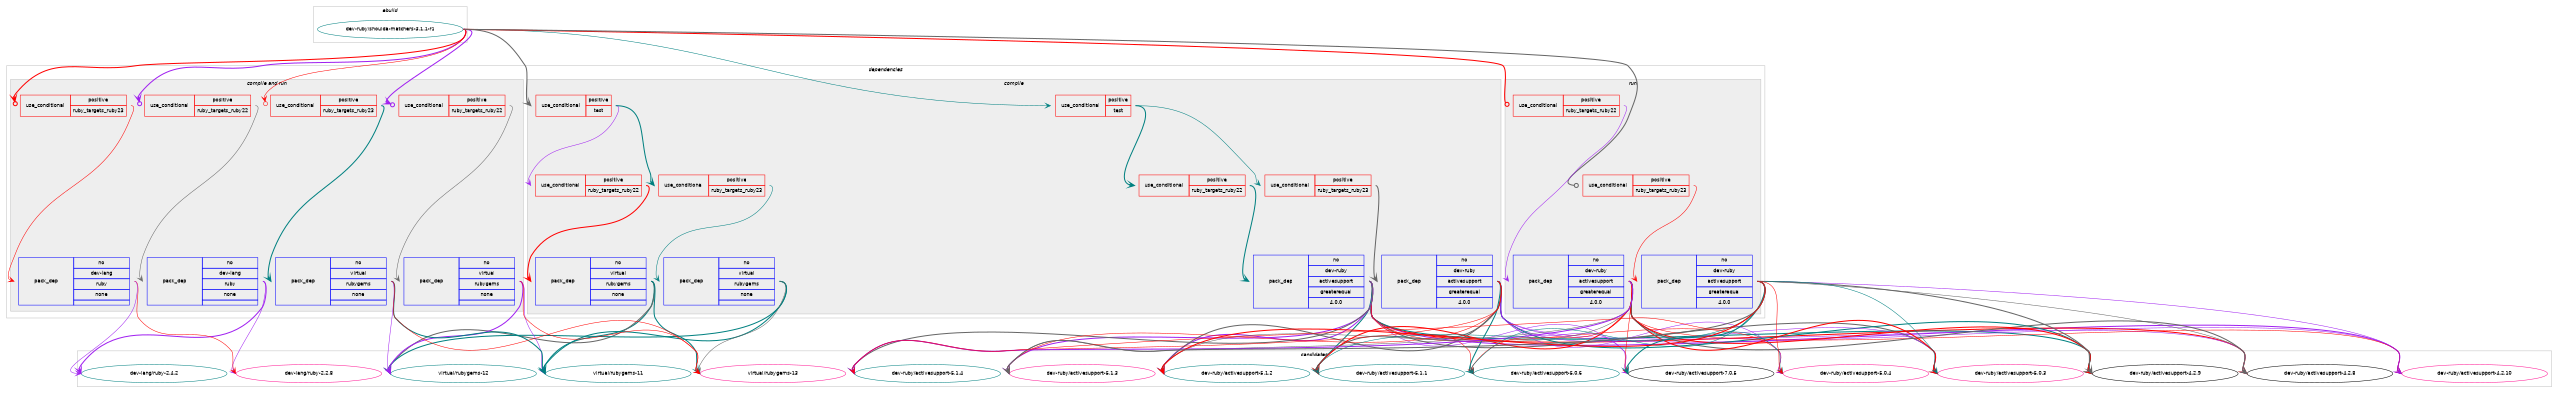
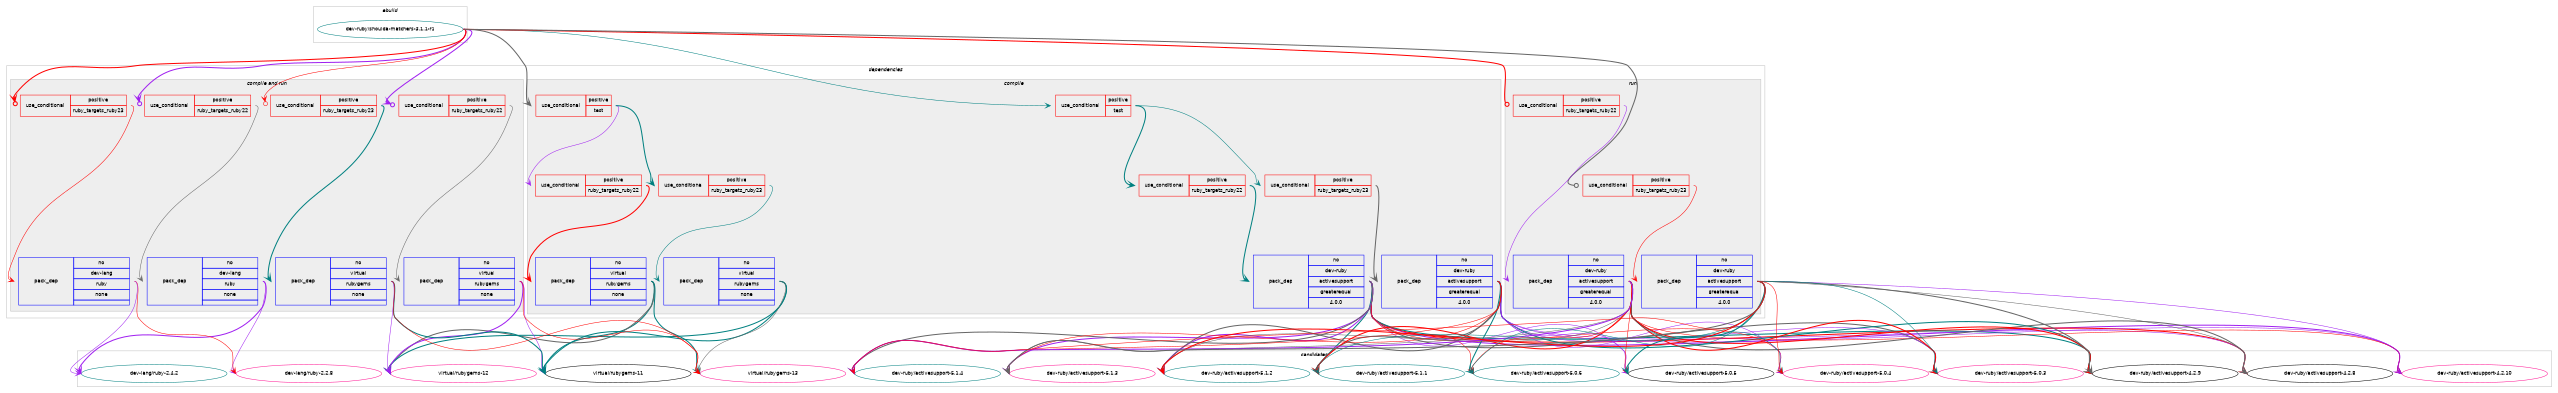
node "virtual/rubygems-12": color teal -> deeppink
node "virtual/rubygems-11": color teal -> black
node "dev-ruby/activesupport-7.0.5": label "dev-ruby/activesupport-7.0.5" -> "dev-ruby/activesupport-5.0.5"
